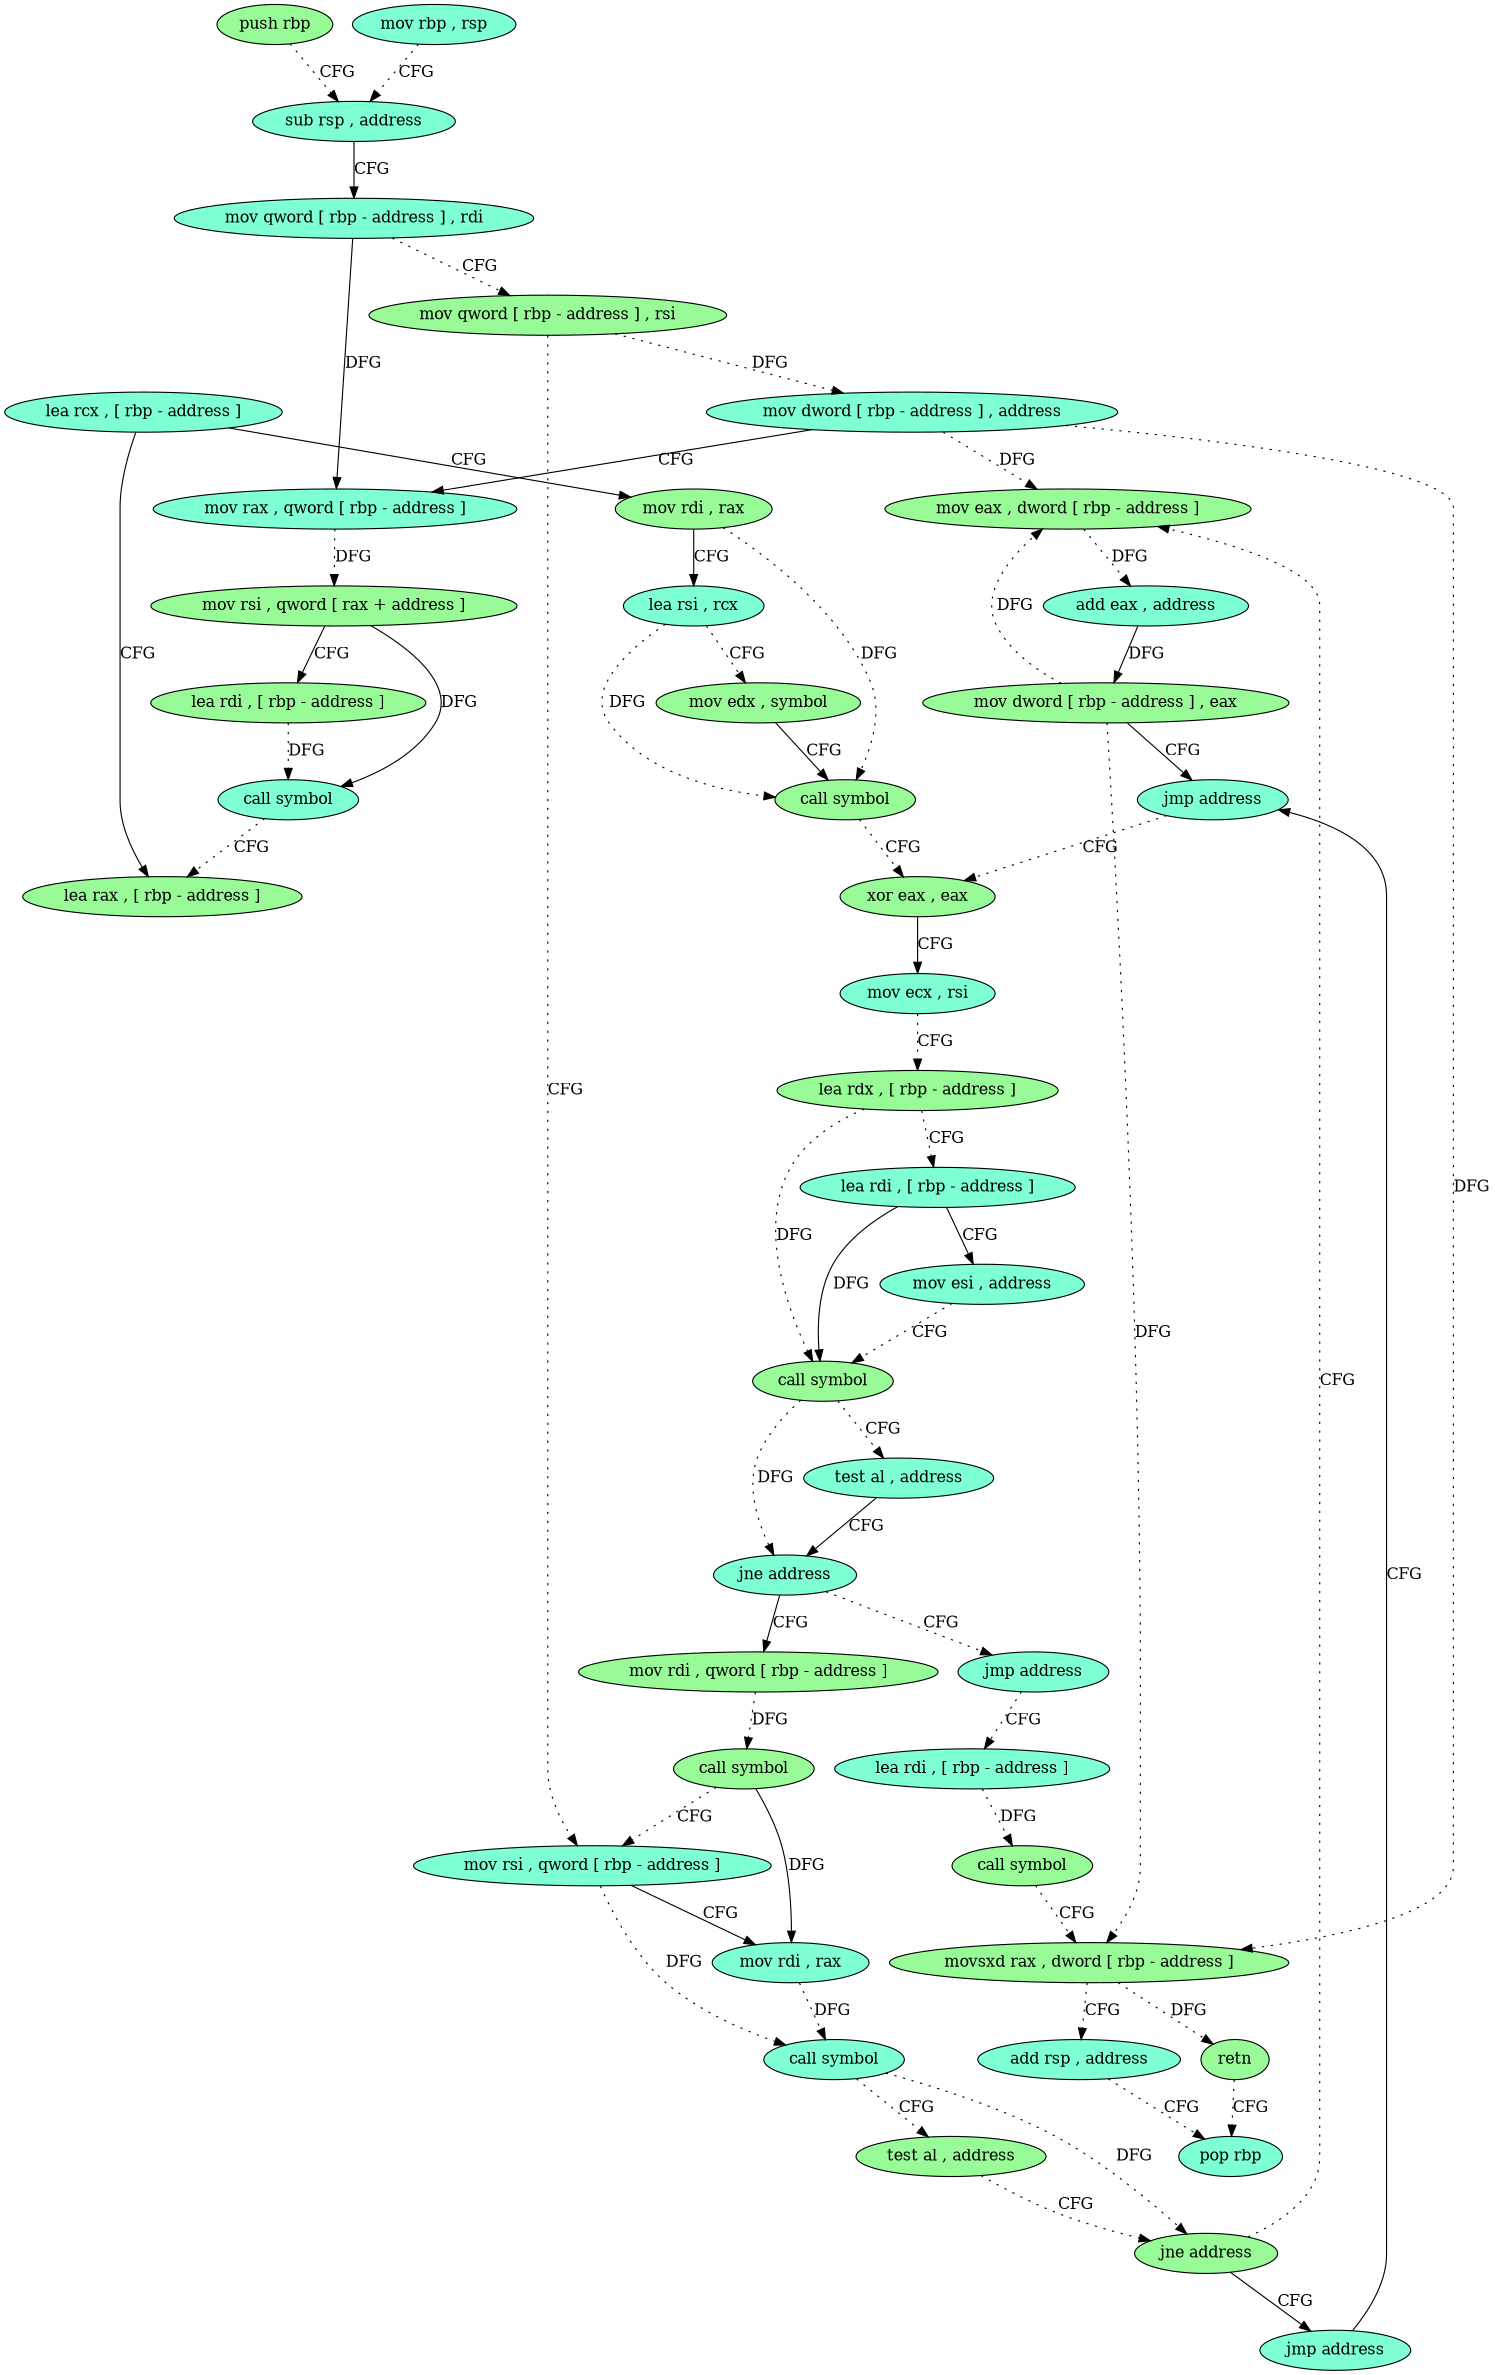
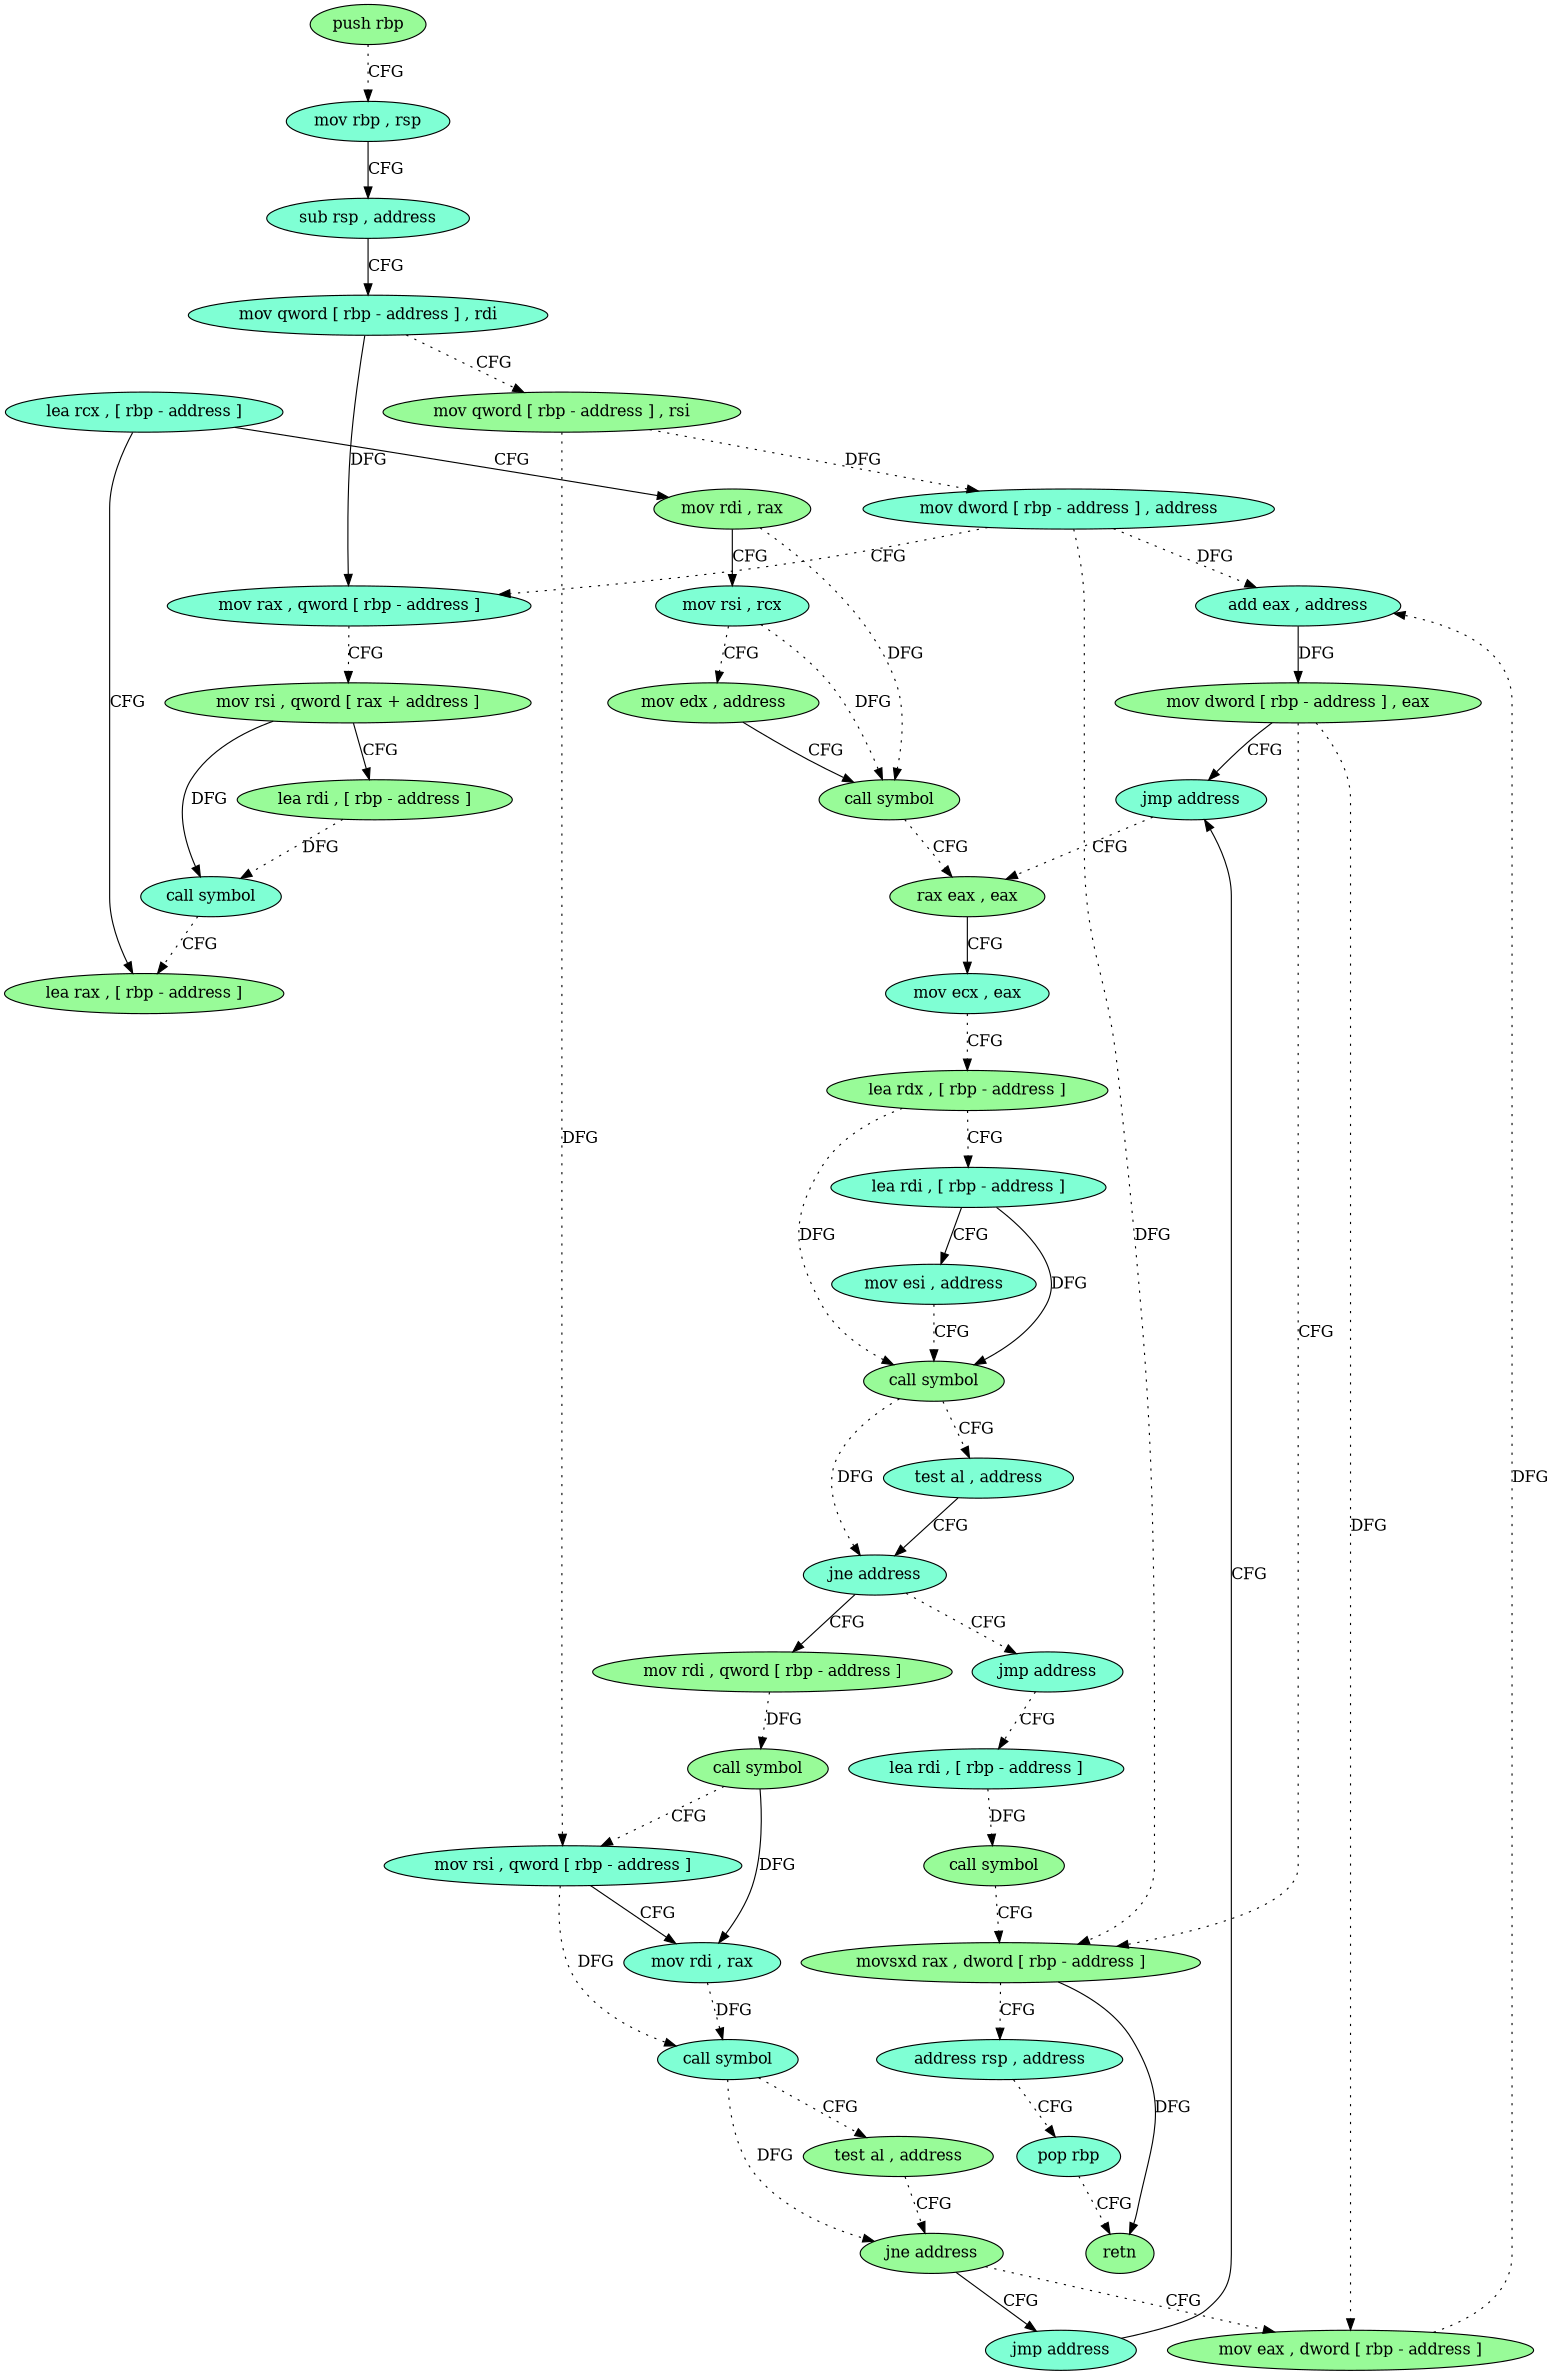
edge "push rbp" -> "sub rsp , address": now "push rbp" -> "mov rbp , rsp"
edge "mov rbp , rsp" -> "sub rsp , address": style dotted -> solid
edge "mov dword [ rbp - address ] , address" -> "mov eax , dword [ rbp - address ]": now "mov dword [ rbp - address ] , address" -> "add eax , address"
edge "mov dword [ rbp - address ] , address" -> "mov rax , qword [ rbp - address ]": style solid -> dotted
edge "mov rax , qword [ rbp - address ]" -> "mov rsi , qword [ rax + address ]": label "DFG" -> "CFG"
node "lea rsi , rcx": label "lea rsi , rcx" -> "mov rsi , rcx"
node "mov edx , symbol": label "mov edx , symbol" -> "mov edx , address"
node "xor eax , eax": label "xor eax , eax" -> "rax eax , eax"
node "mov ecx , rsi": label "mov ecx , rsi" -> "mov ecx , eax"
edge "mov qword [ rbp - address ] , rsi" -> "mov rsi , qword [ rbp - address ]": label "CFG" -> "DFG"
edge "mov dword [ rbp - address ] , eax" -> "movsxd rax , dword [ rbp - address ]": label "DFG" -> "CFG"
edge "movsxd rax , dword [ rbp - address ]" -> "retn": style dotted -> solid
node "add rsp , address": label "add rsp , address" -> "address rsp , address"
edge "retn" -> "pop rbp": reversed
